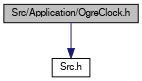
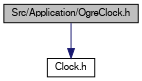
node "Src.h": label "Src.h" -> "Clock.h"
